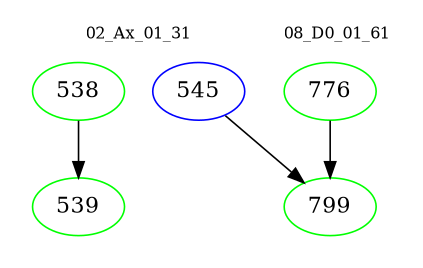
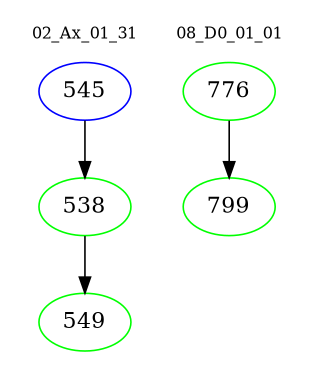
cluster "08_D0_01_61": label "08_D0_01_61" -> "08_D0_01_01"
edge "545" -> "799": now "545" -> "538"
node "539": label "539" -> "549"
